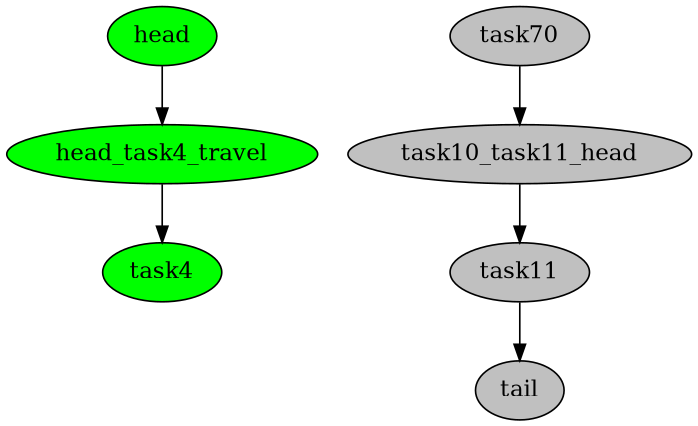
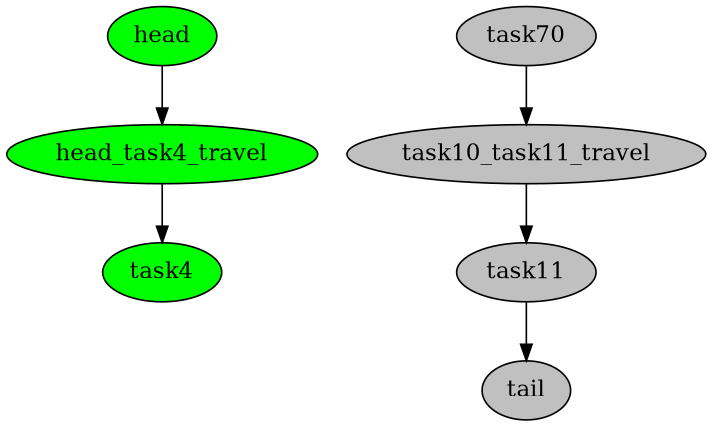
node "task10_task11_head": label "task10_task11_head" -> "task10_task11_travel"
